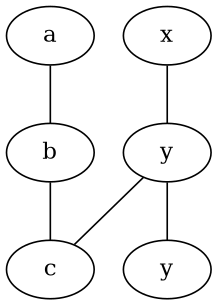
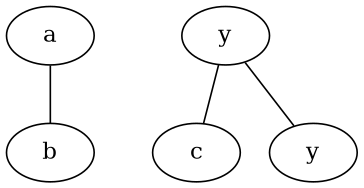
node "x": removed
edge "b" -- "c": removed
